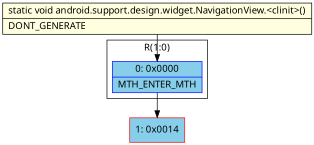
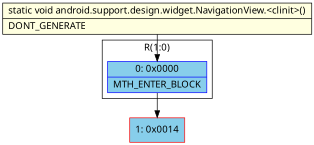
node "0: 0x0000": text "MTH_ENTER_MTH" -> "MTH_ENTER_BLOCK"
